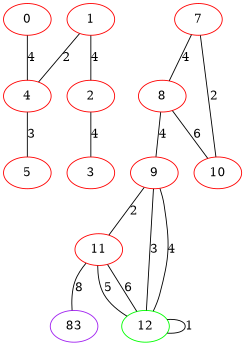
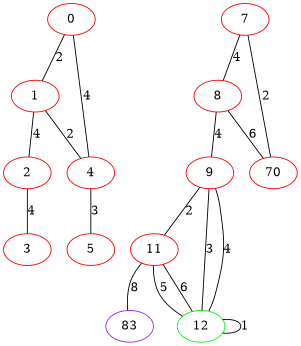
edge "0" -- "1": added, label "2"
node "10": label "10" -> "70"
